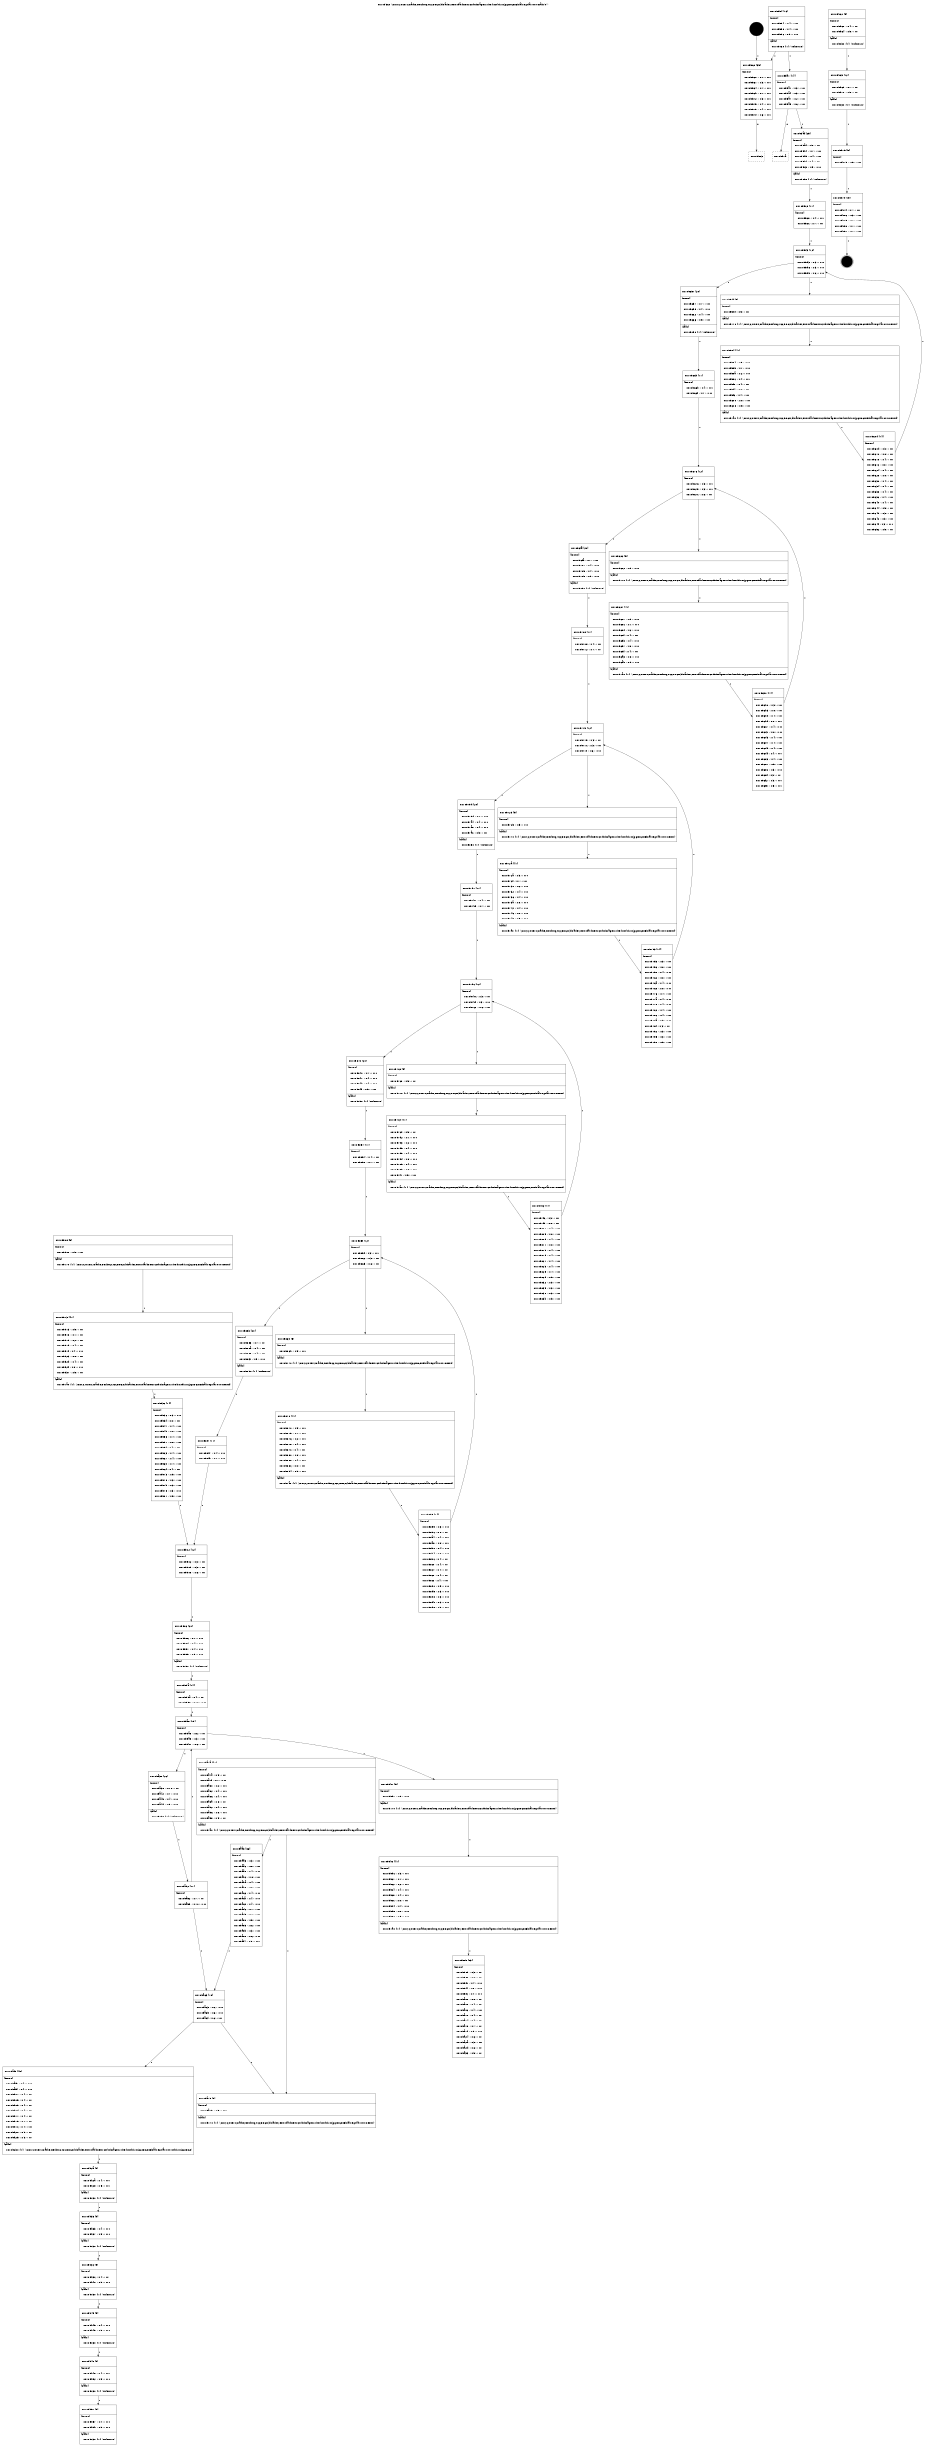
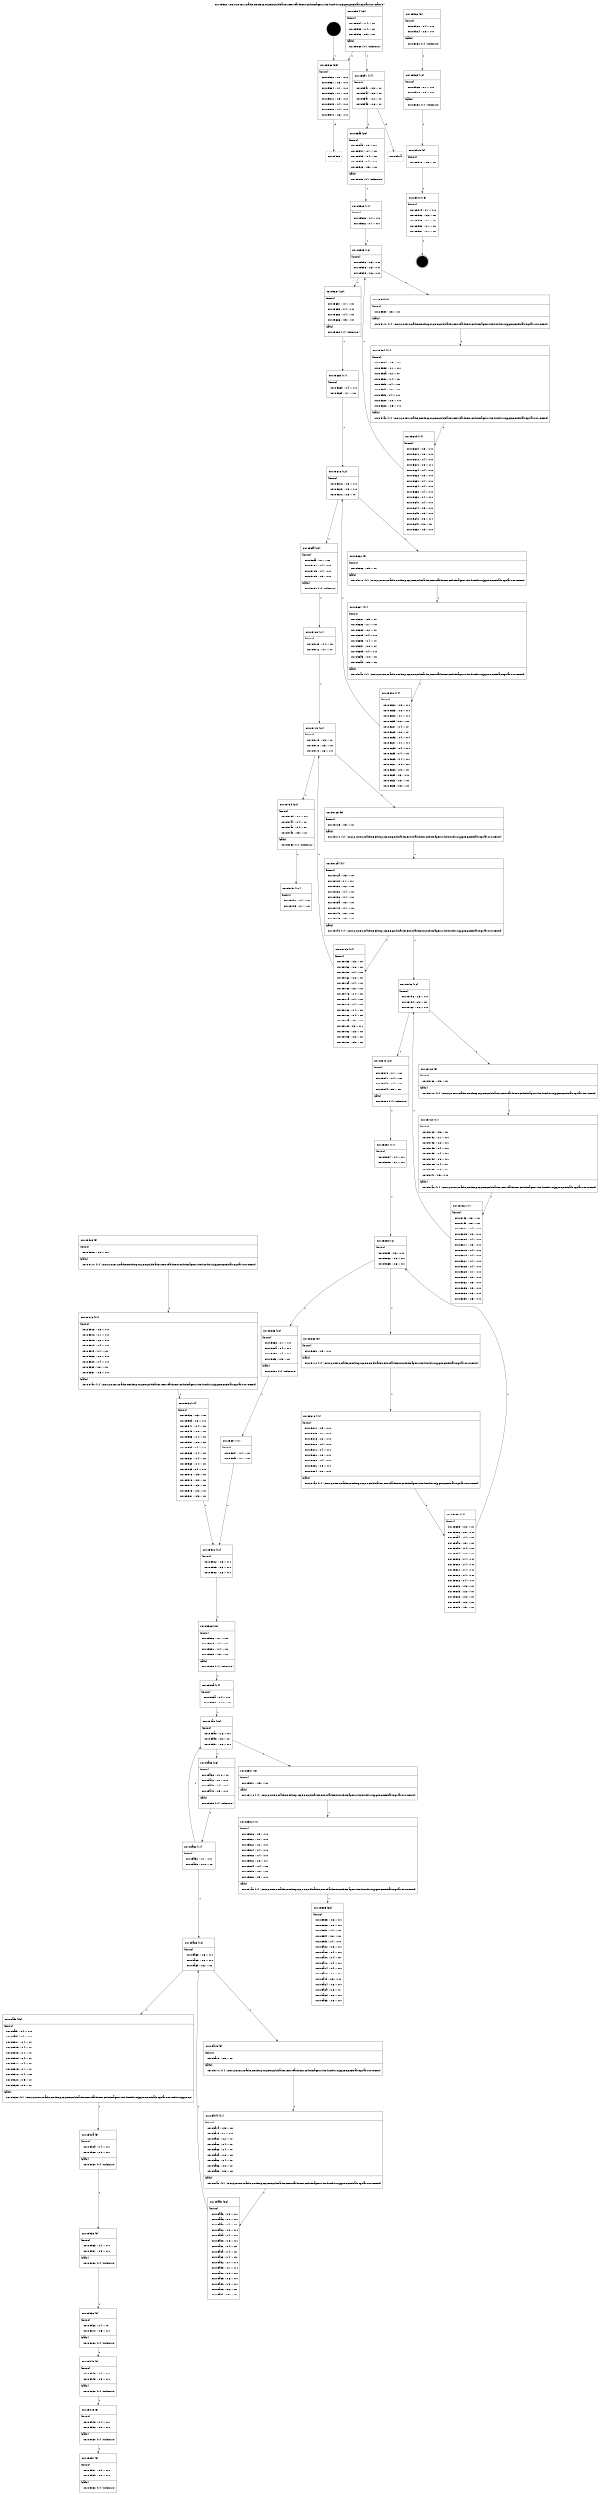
edge "0x1097b1 [11]" -> "0x1097bc [12]": now "0x10972a [41]" -> "0x1097bc [12]"
edge "0x109a7a [41]" -> "0x109a75 [5]": reversed
